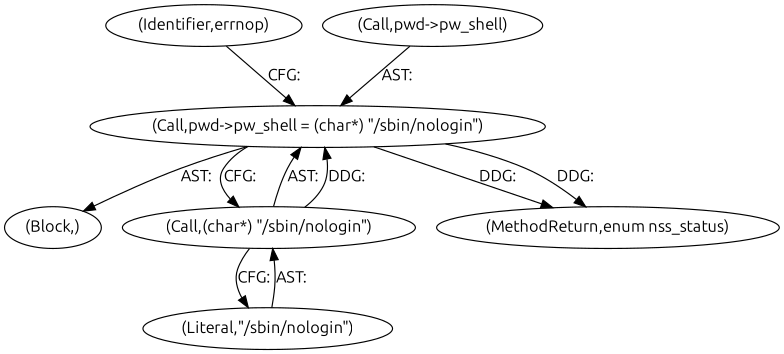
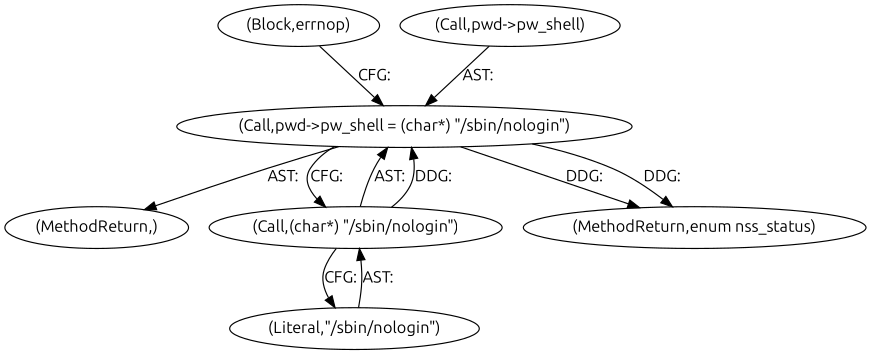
node "(Identifier,errnop)": label "(Identifier,errnop)" -> "(Block,errnop)"
node "(Block,)": label "(Block,)" -> "(MethodReturn,)"
